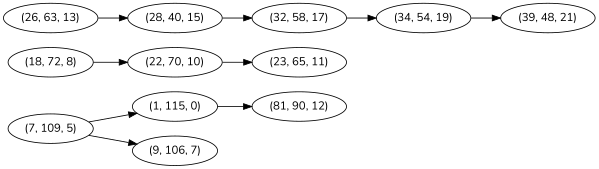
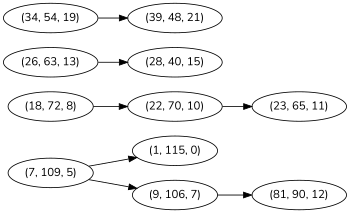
node "(32, 58, 17)": removed
edge "(1, 115, 0)" -> "(81, 90, 12)": now "(9, 106, 7)" -> "(81, 90, 12)"
